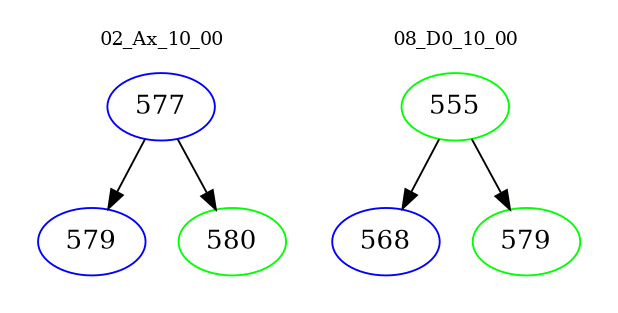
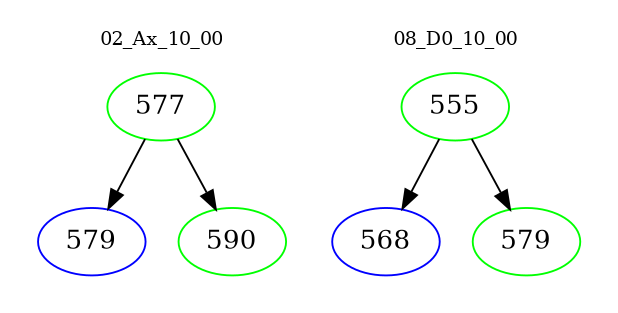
node "577": color blue -> green
node "580": label "580" -> "590"
